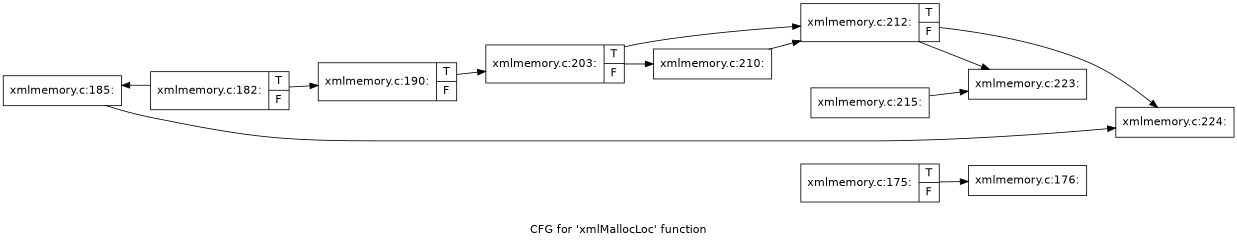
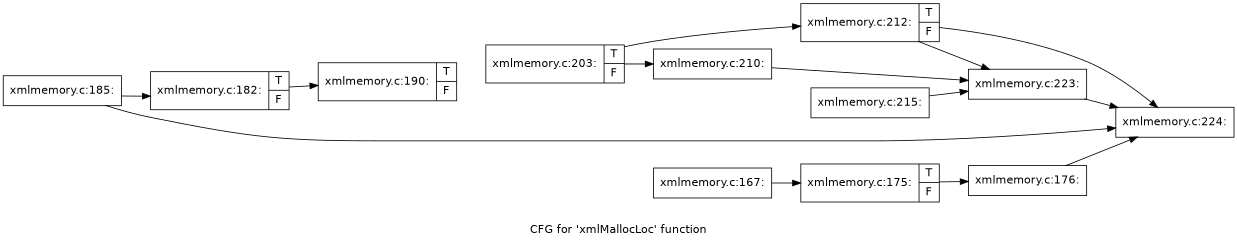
edge "xmlmemory.c:210:" -> "xmlmemory.c:212:": now "xmlmemory.c:210:" -> "xmlmemory.c:223:"
edge "xmlmemory.c:190:" -> "xmlmemory.c:203:": removed
edge "xmlmemory.c:182:" -> "xmlmemory.c:185:": reversed
edge "xmlmemory.c:223:" -> "xmlmemory.c:224:": added
edge "xmlmemory.c:176:" -> "xmlmemory.c:224:": added
node "xmlmemory.c:167:": added
